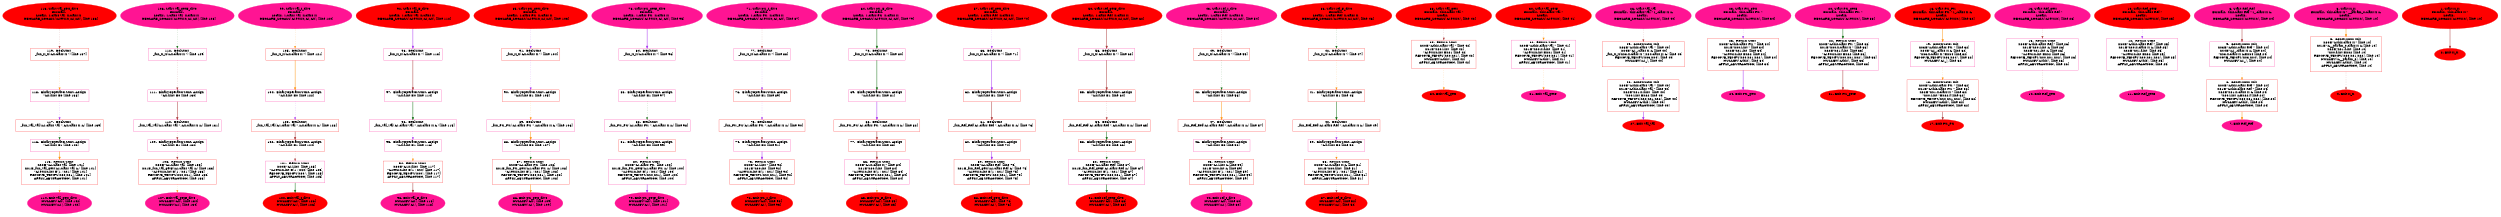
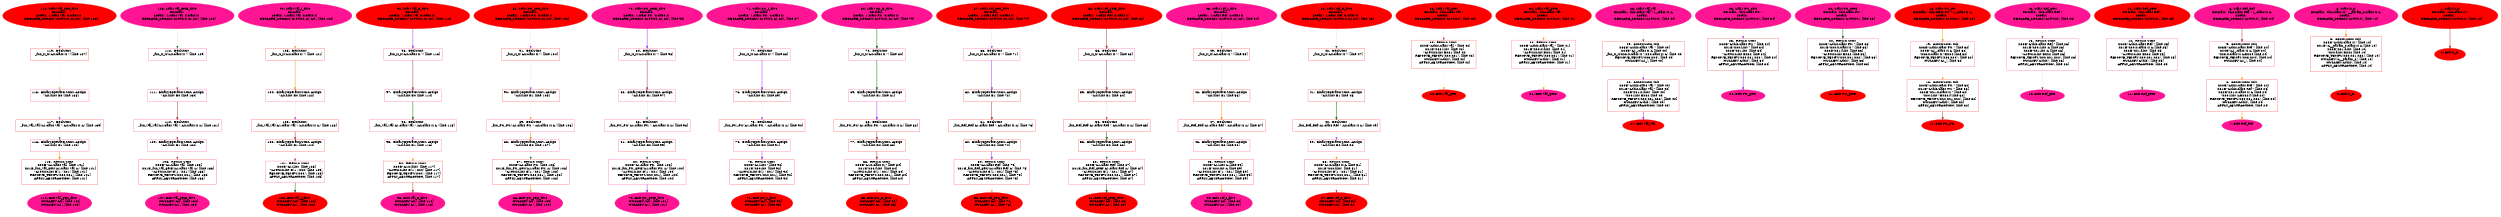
edge "84:  DeclStmt _fun_X_X(&x:class X *) [line 96]" -> "83:  BinaryOperatorStmt: Assign *&x.f:int =1 [line 97]": added
edge "77:  DeclStmt _fun_X_X(&x:class X *) [line 88]" -> "76:  BinaryOperatorStmt: Assign *&x.f:int =1 [line 89]": style dotted -> bold
edge "42:  DeclStmt _fun_X_X(&x:class X *) [line 47]" -> "41:  BinaryOperatorStmt: Assign *&x.f:int =1 [line 48]": removed
